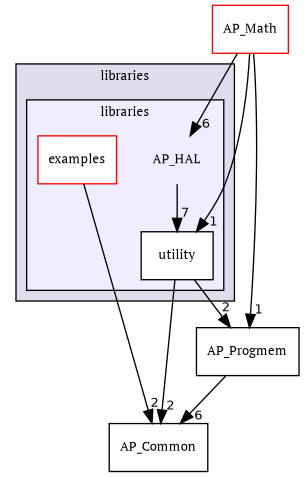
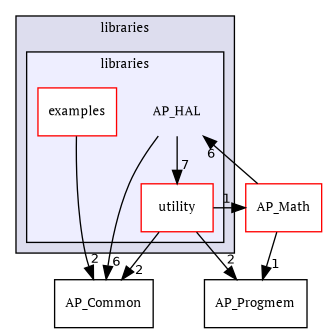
edge "AP_Math" -> "utility": reversed
node "utility": color black -> red
edge "AP_Progmem" -> "AP_Common": now "AP_HAL" -> "AP_Common"
